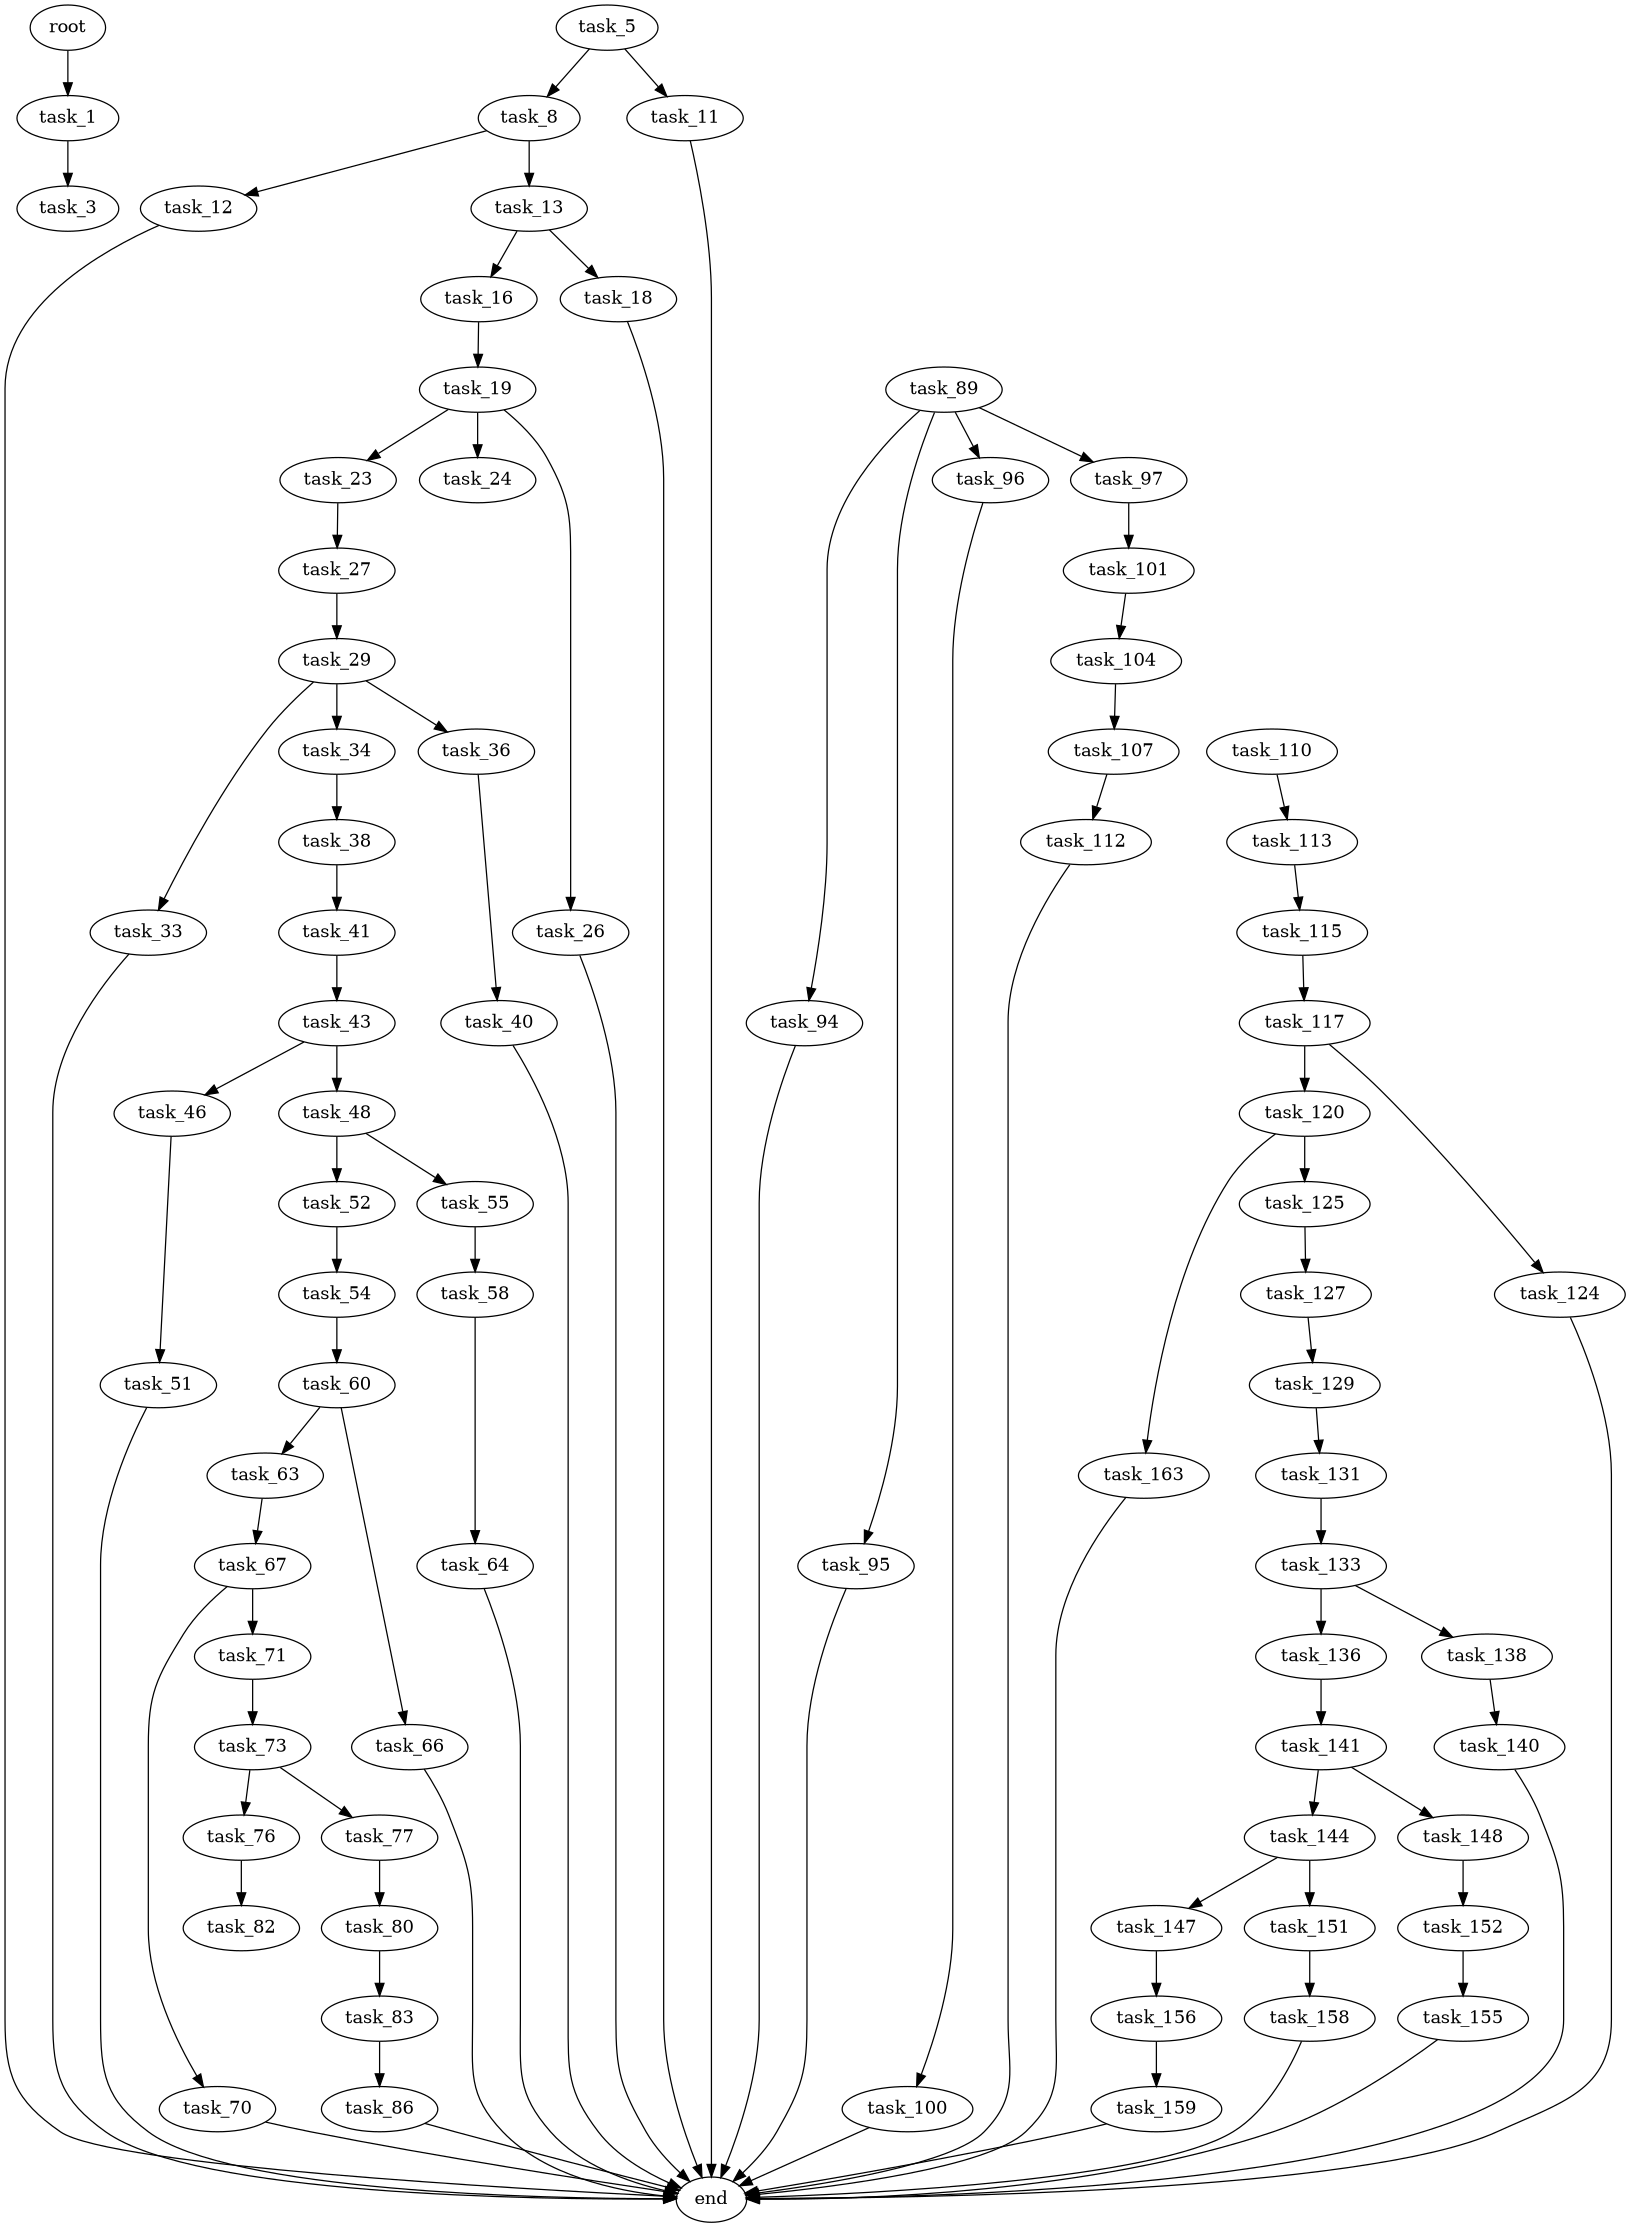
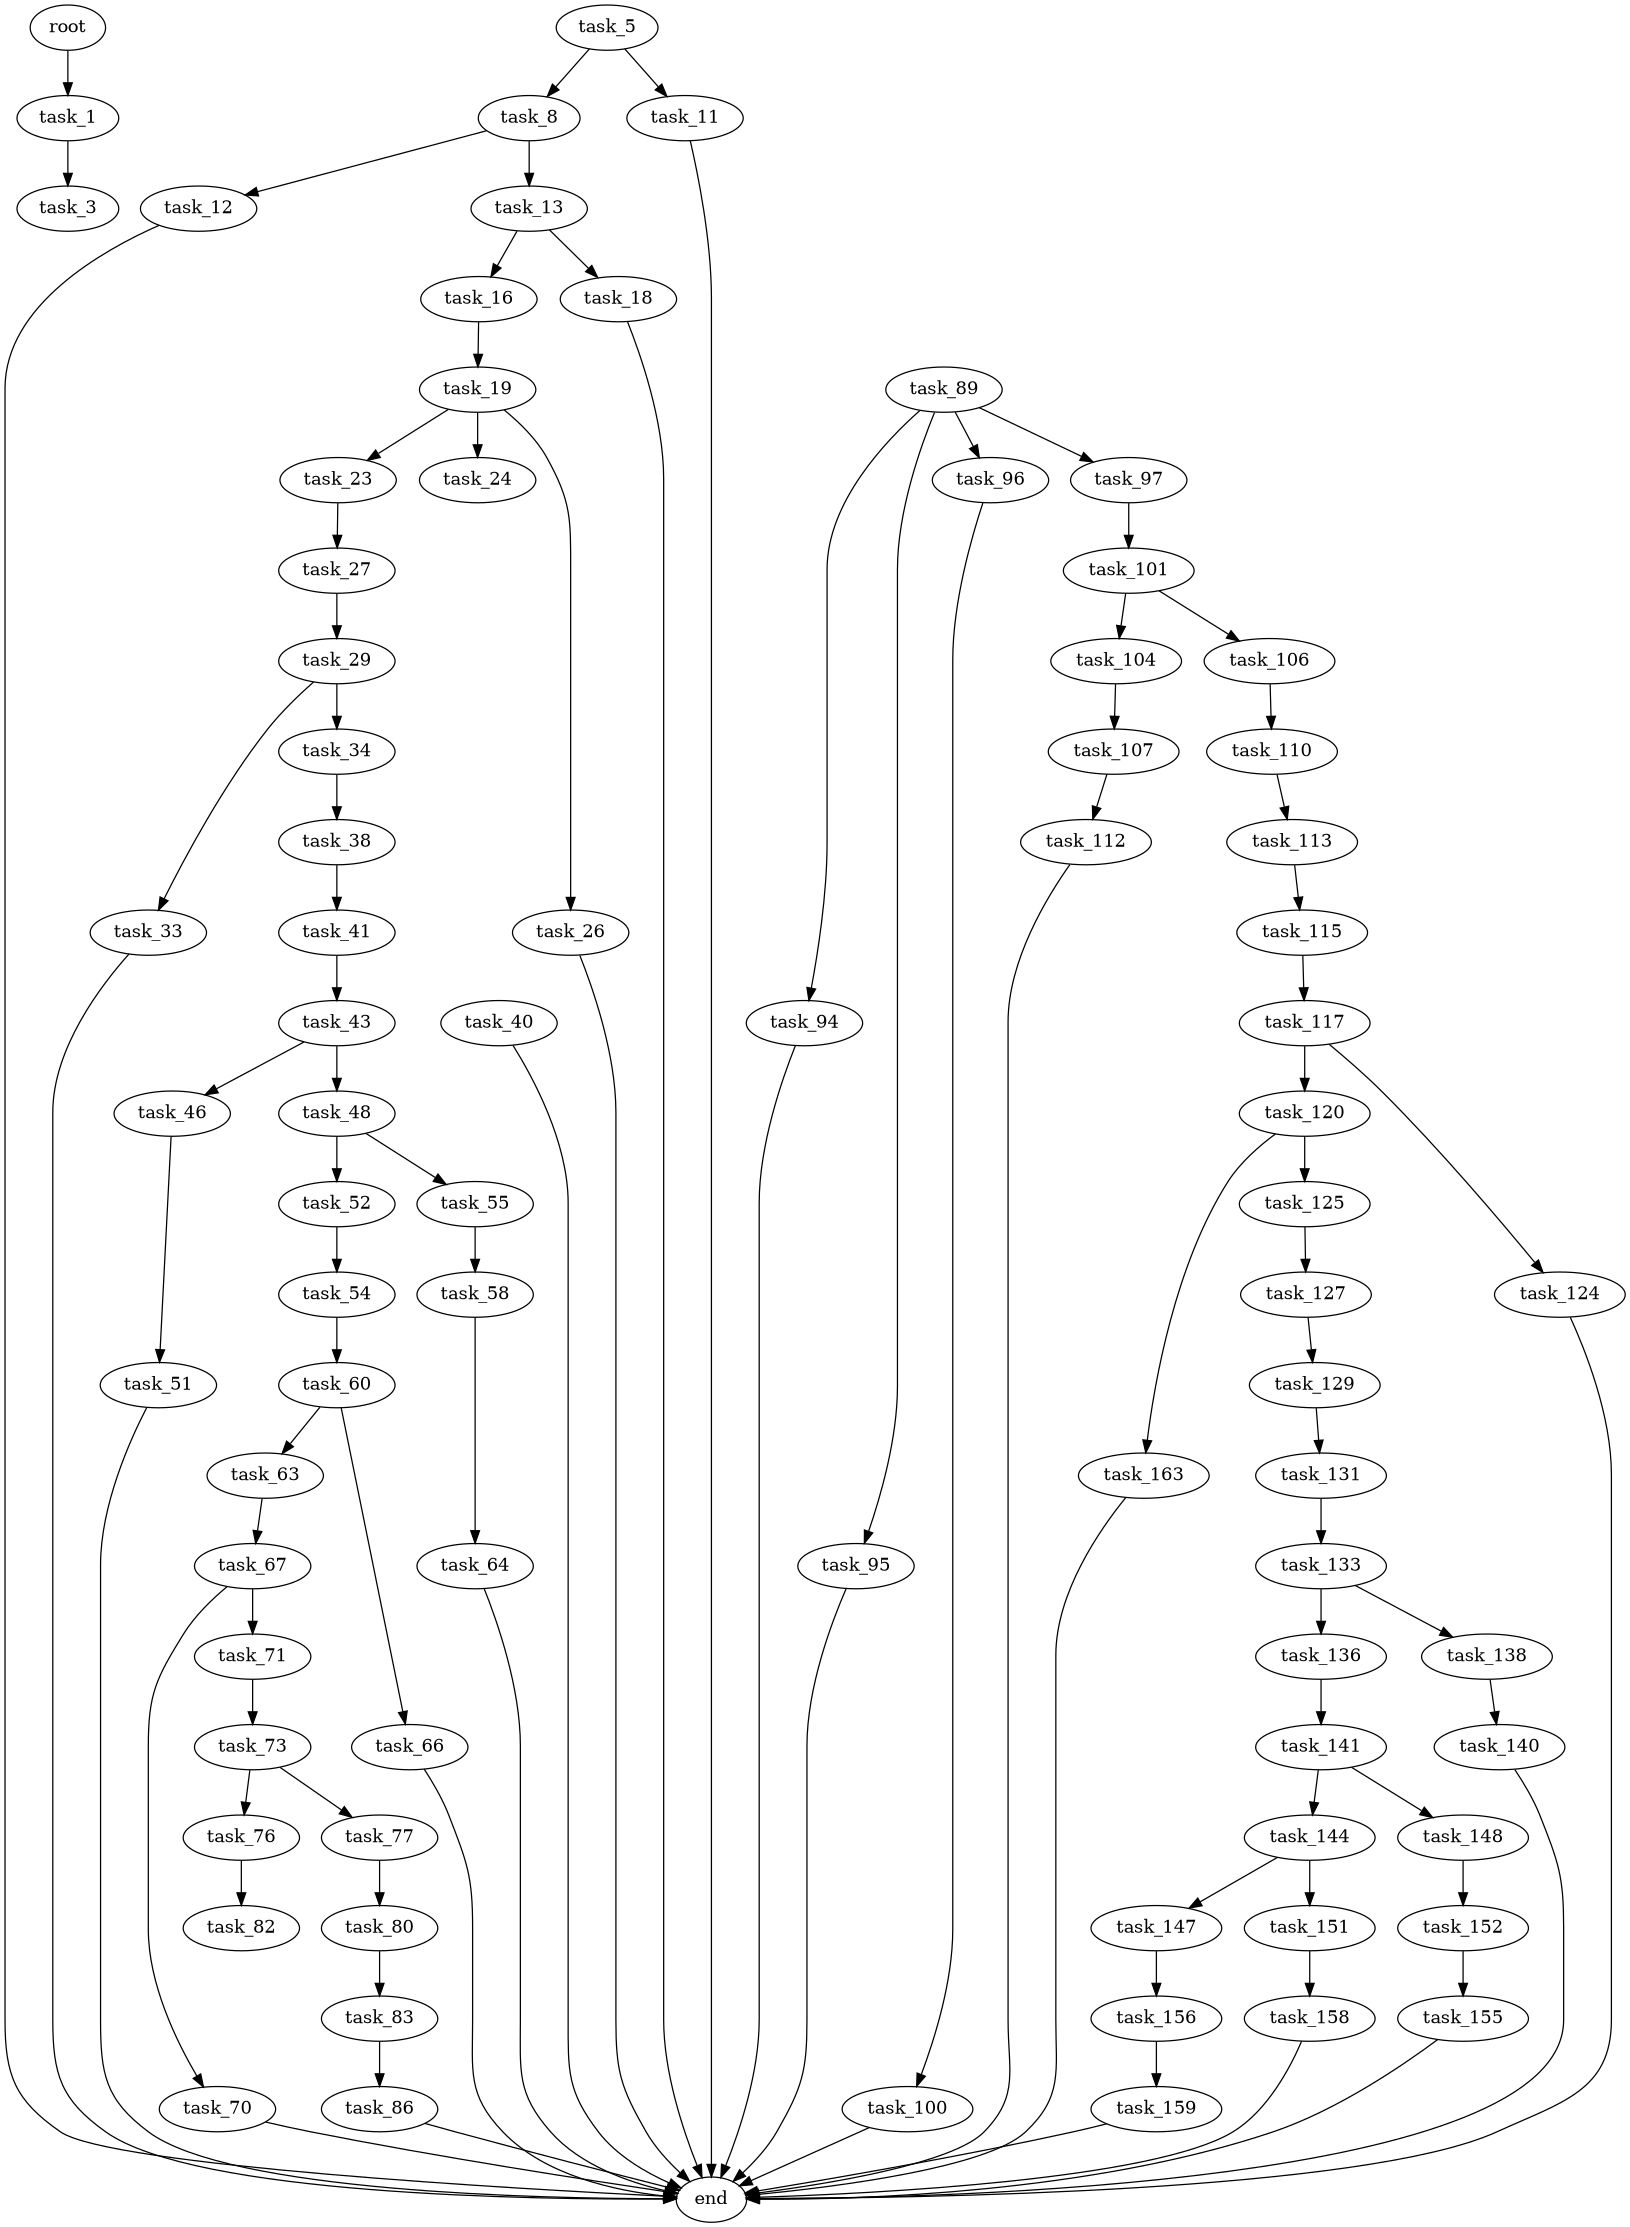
node "task_106": added
node "task_36": removed
